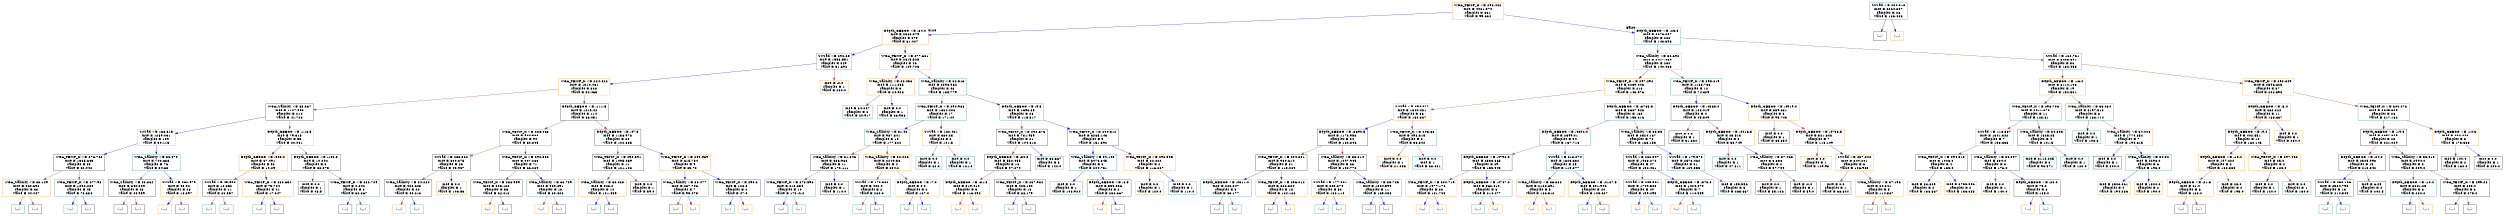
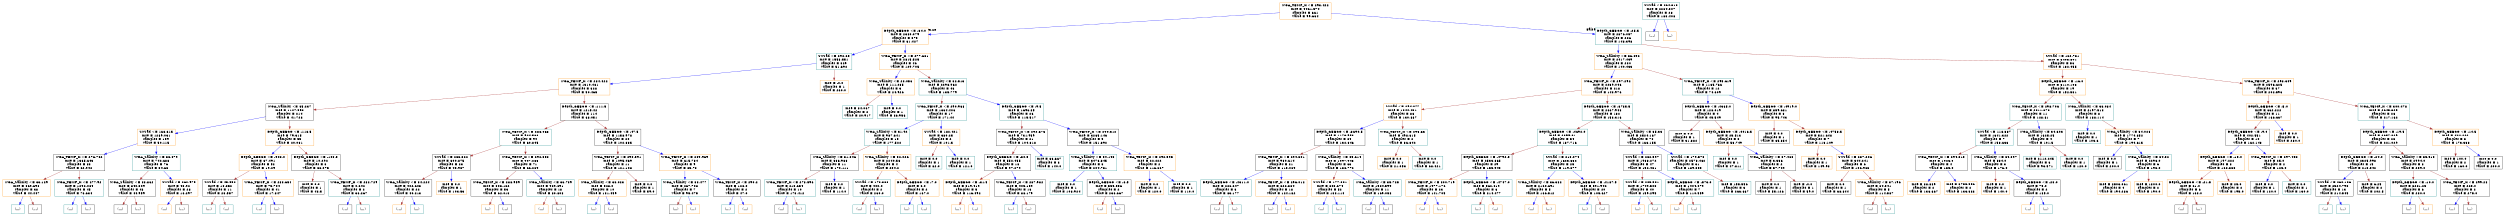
node "SWrad <= 162.731 mse = 3405.891 samples = 56 value = 182.455": color teal -> darkorange
node "SWrad <= 118.387 mse = 1641.322 samples = 7 value = 153.636": color darkorange -> teal
edge "SWrad <= 182.421 mse = 380.25 samples = 2 value = 101.5" -> "mse = 0.0 samples = 1 value = 121.0": color brown -> blue
node "mse = 0.0 mse = 1 value = 68.421": label "mse = 0.0 mse = 1 value = 68.421" -> "mse = 0.0 samples = 1 value = 68.421"
node "SWrad <= 179.573 mse = 2573.462 samples = 31 value = 189.355": label "SWrad <= 179.573 mse = 2573.462 samples = 31 value = 189.355" -> "SWrad <= 179.573 samples = 2573.462 samples = 31 value = 189.355"
edge "WOA_Salinity <= 34.32 mse = 2296.0 samples = 6 value = 193.0" -> "mse = 1800.0 samples = 2 value = 190.0": color blue -> brown
